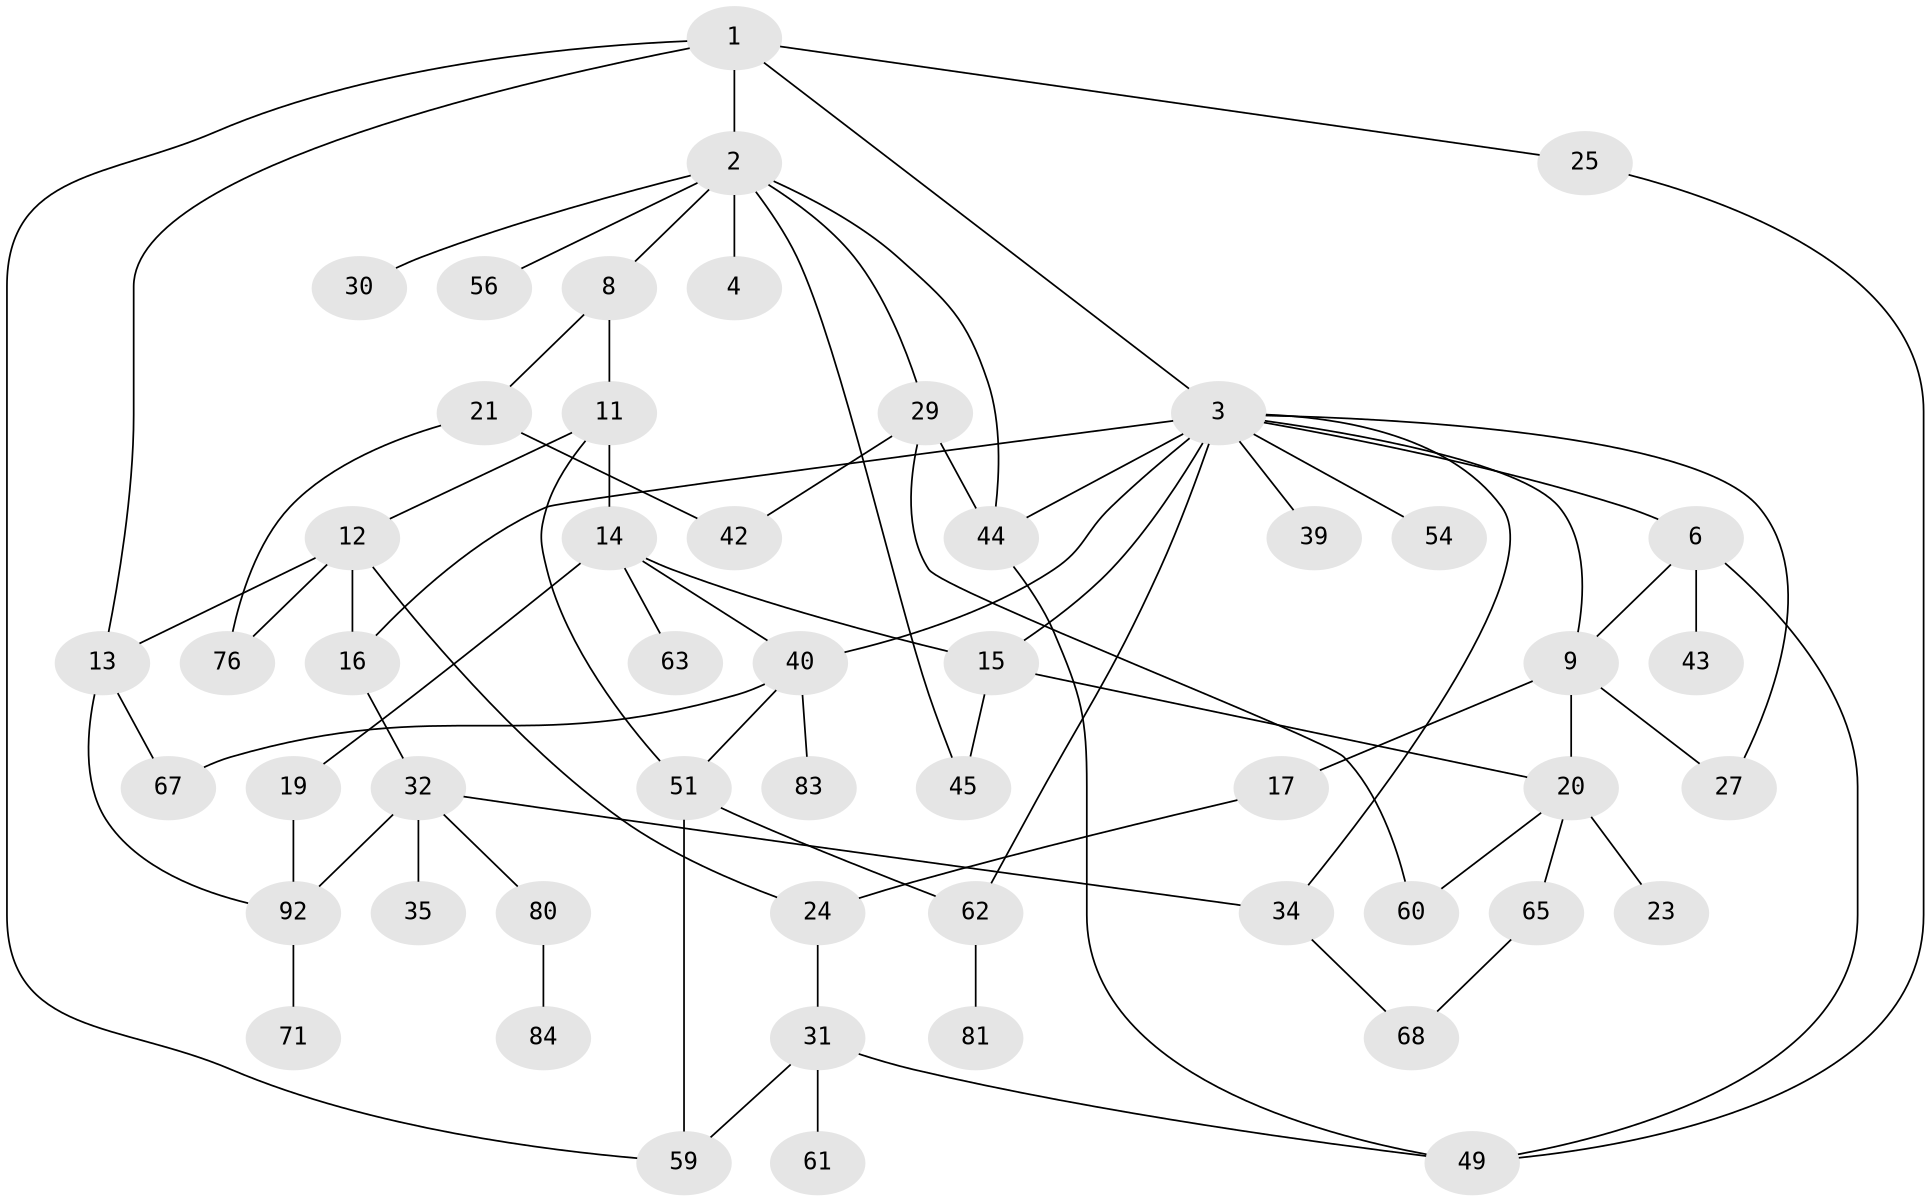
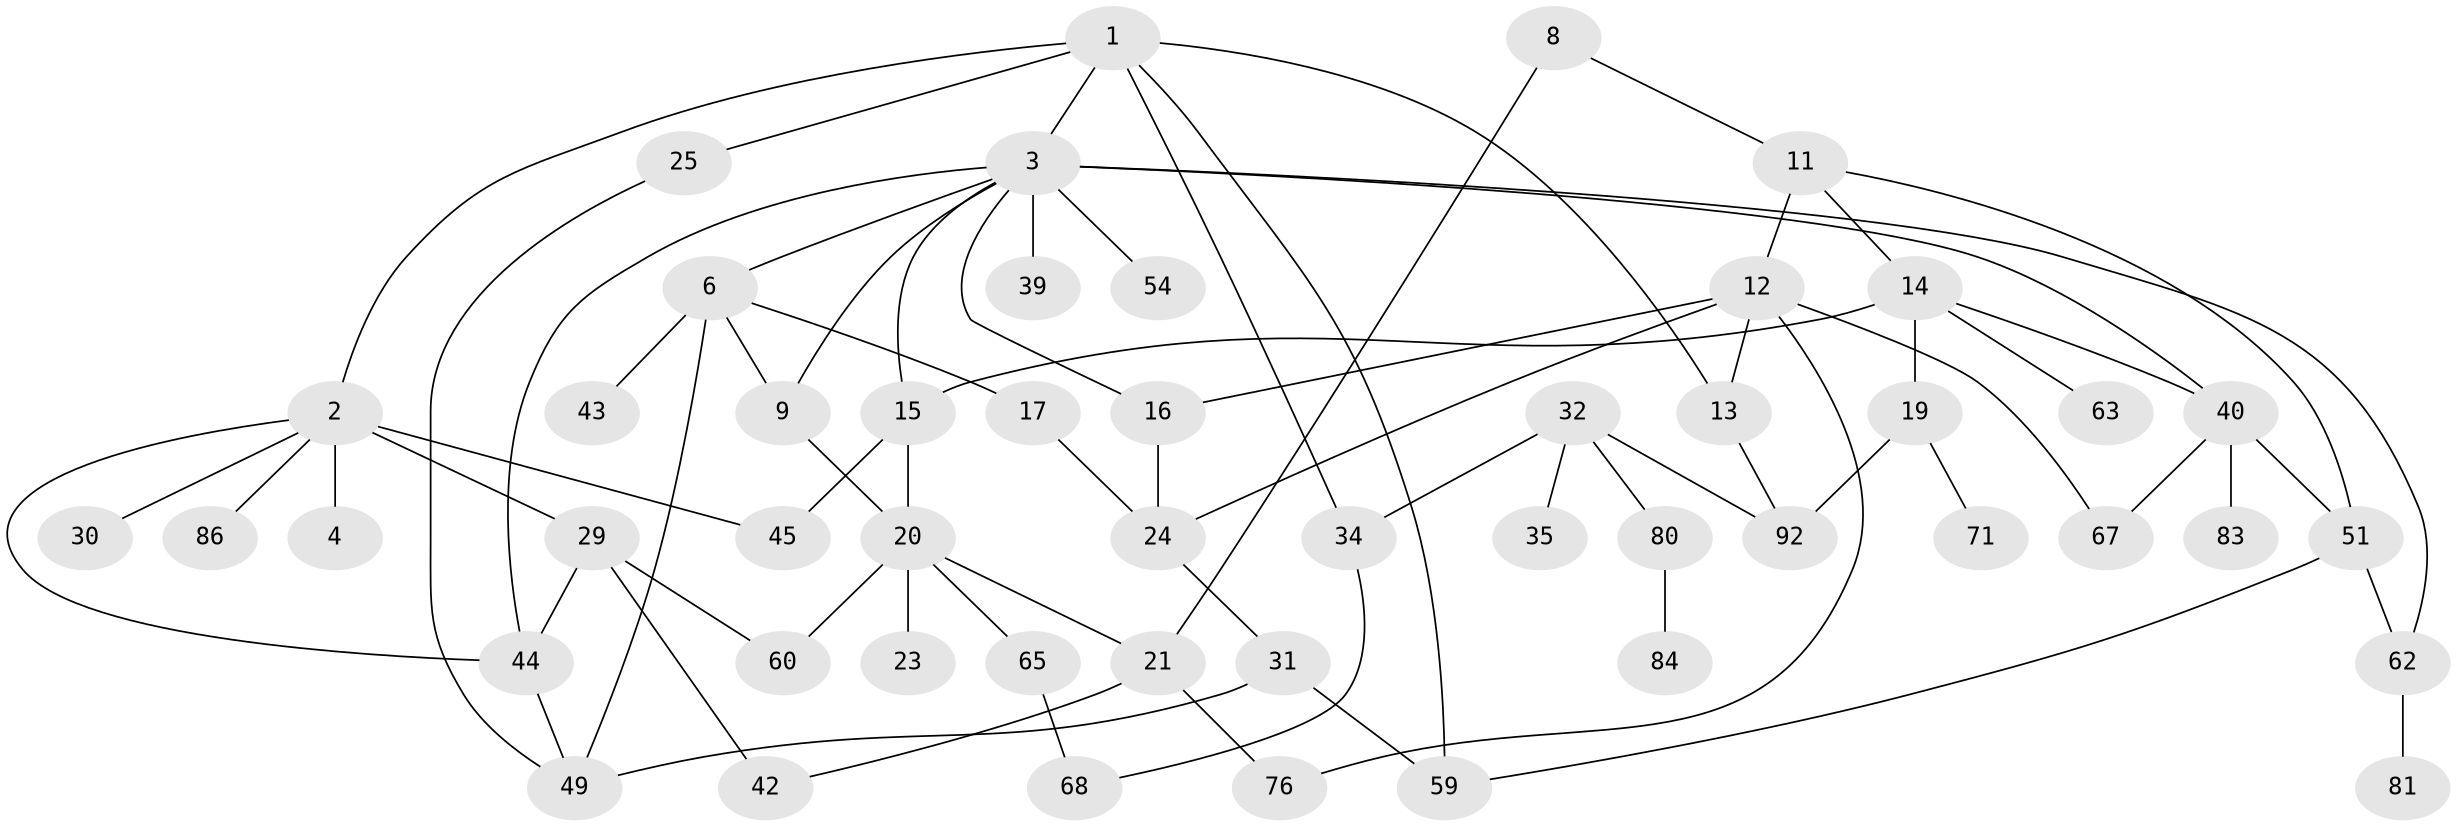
edge "2" -- "8": removed
node "56": label "56" -> "86"
edge "3" -- "34": now "1" -- "34"
edge "20" -- "21": added
edge "9" -- "17": now "6" -- "17"
edge "13" -- "67": now "12" -- "67"
edge "16" -- "32": now "16" -- "24"
node "27": removed
edge "92" -- "71": now "19" -- "71"
node "61": removed
